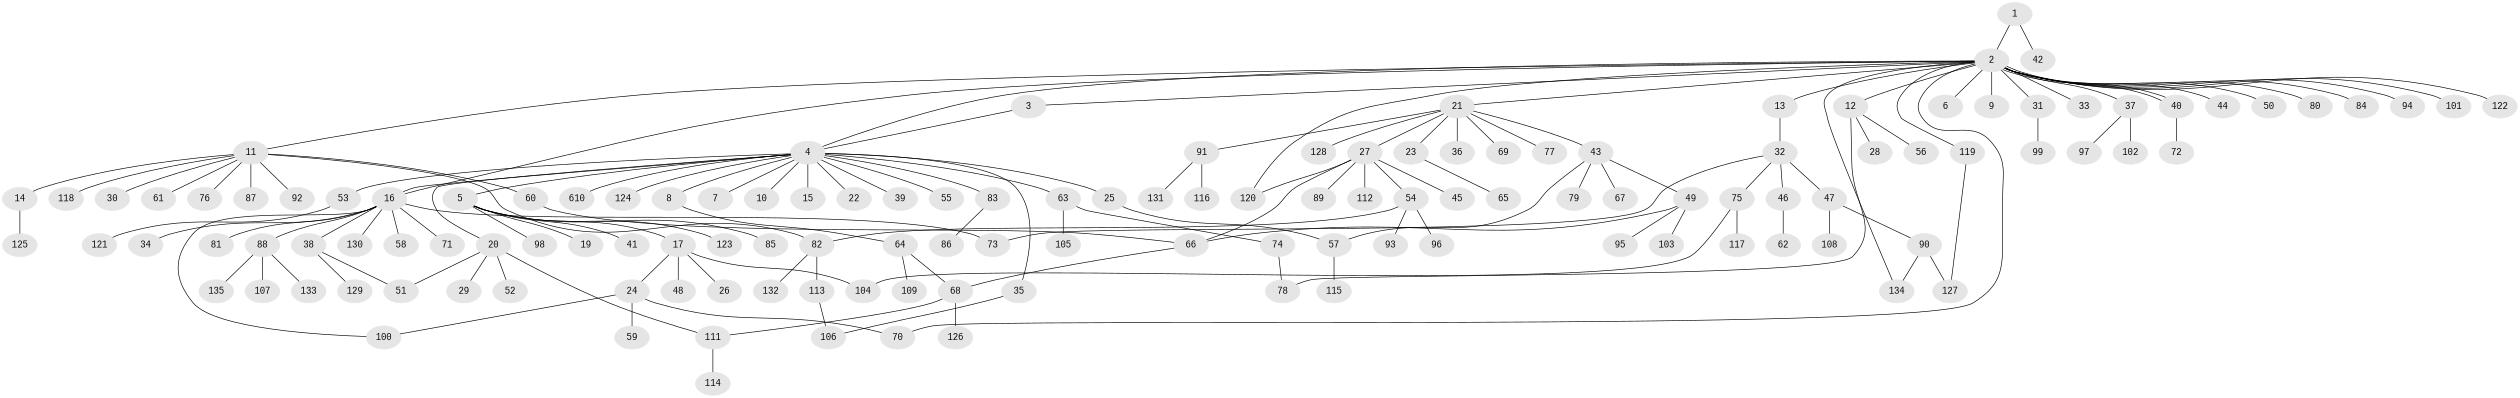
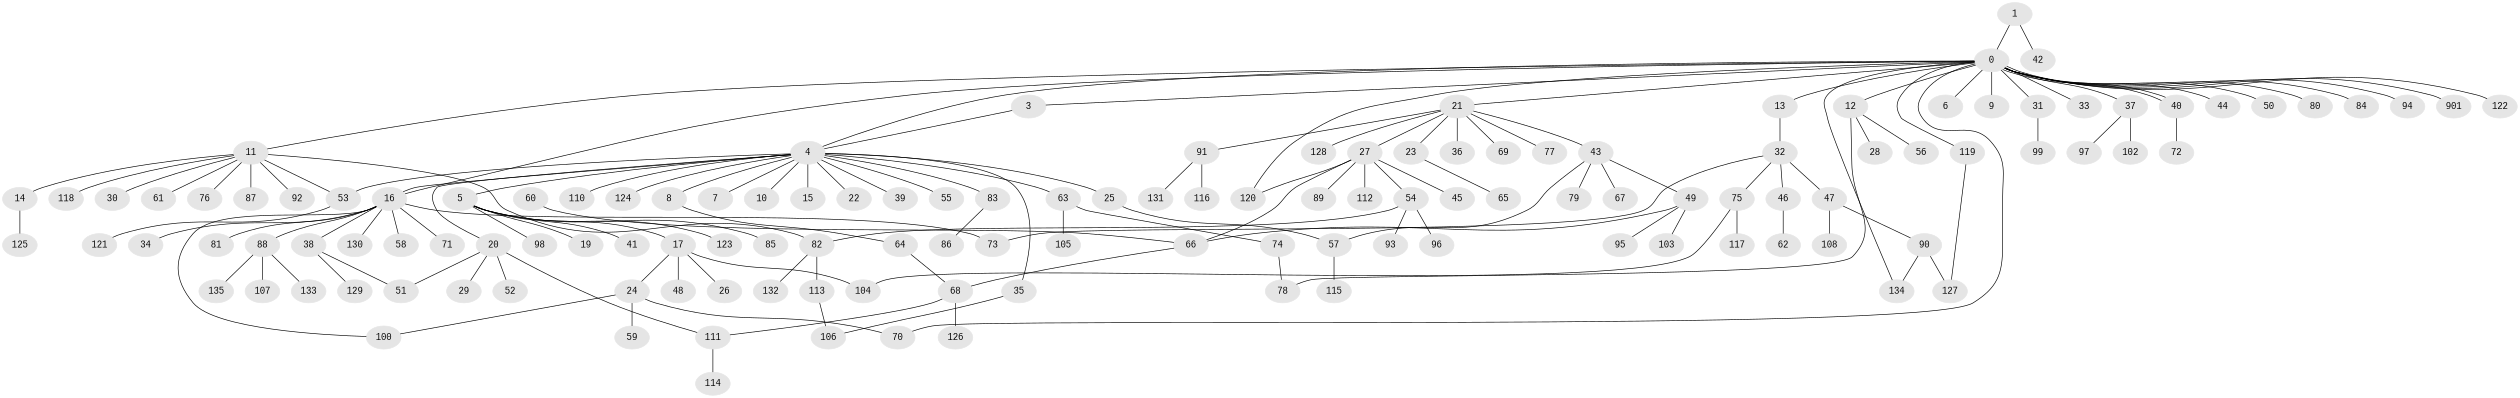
node "2": label "2" -> "0"
node "101": label "101" -> "901"
edge "11" -- "60": now "11" -- "53"
node "610": label "610" -> "110"
node "109": removed
